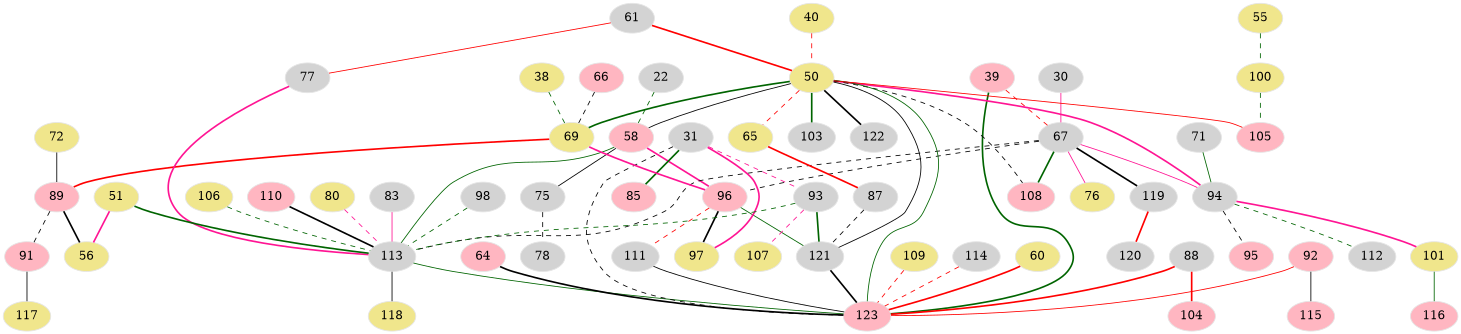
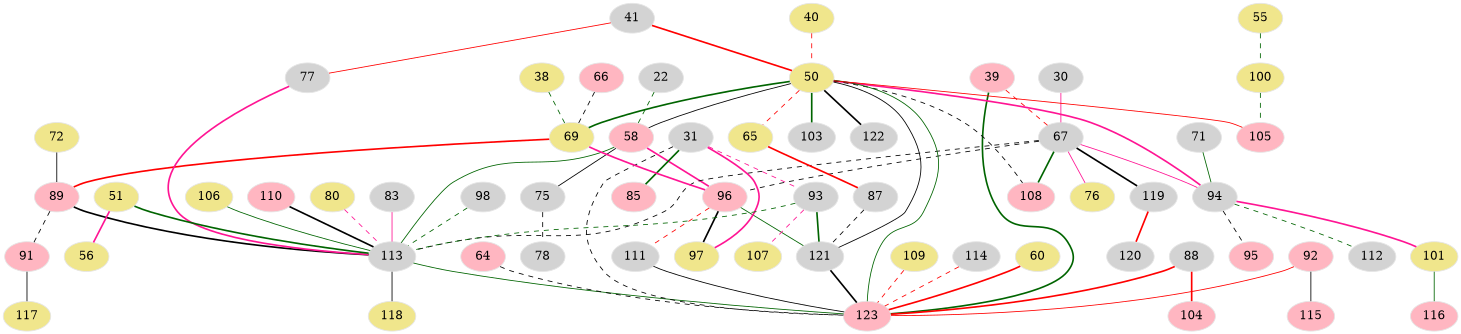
node "61": label "61" -> "41"
edge "89" -- "56": now "89" -- "113"
edge "106" -- "113": style dashed -> solid
edge "64" -- "123": style bold -> dashed
